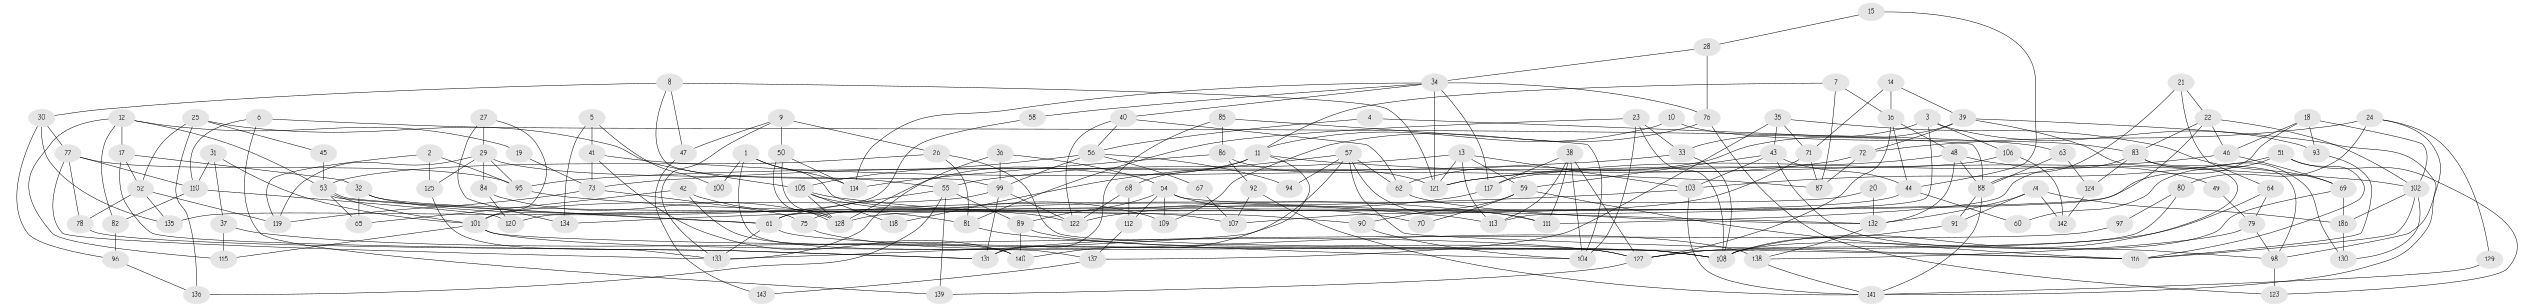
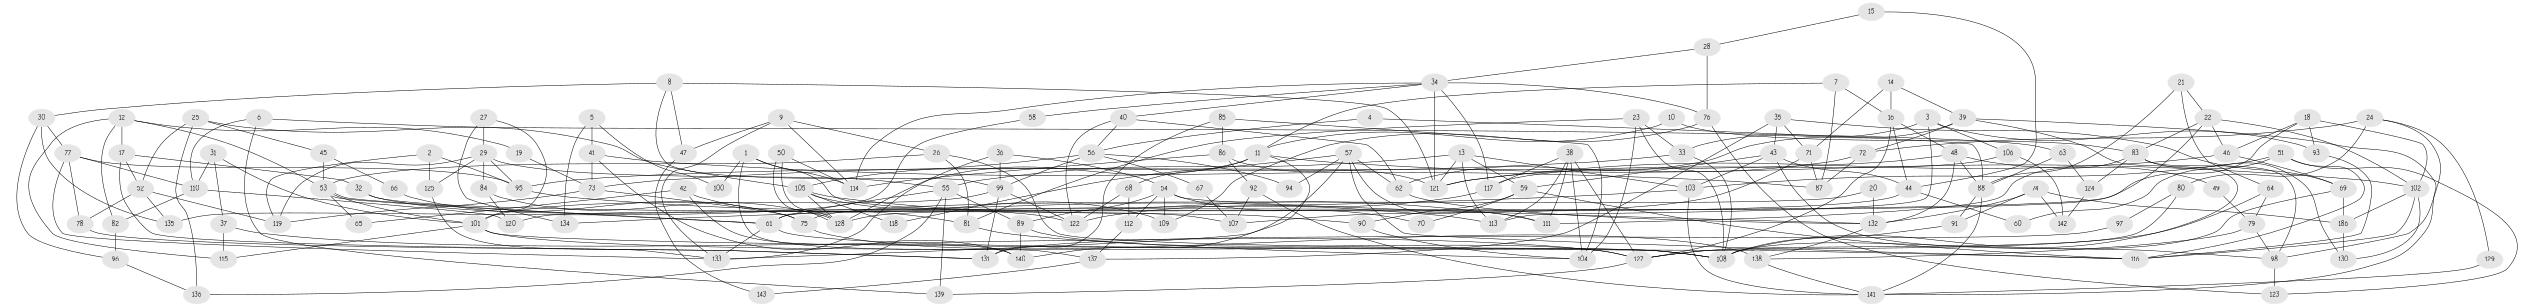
edge "9" -- "50": now "9" -- "114"
node "66": added
edge "32" -- "65": removed
